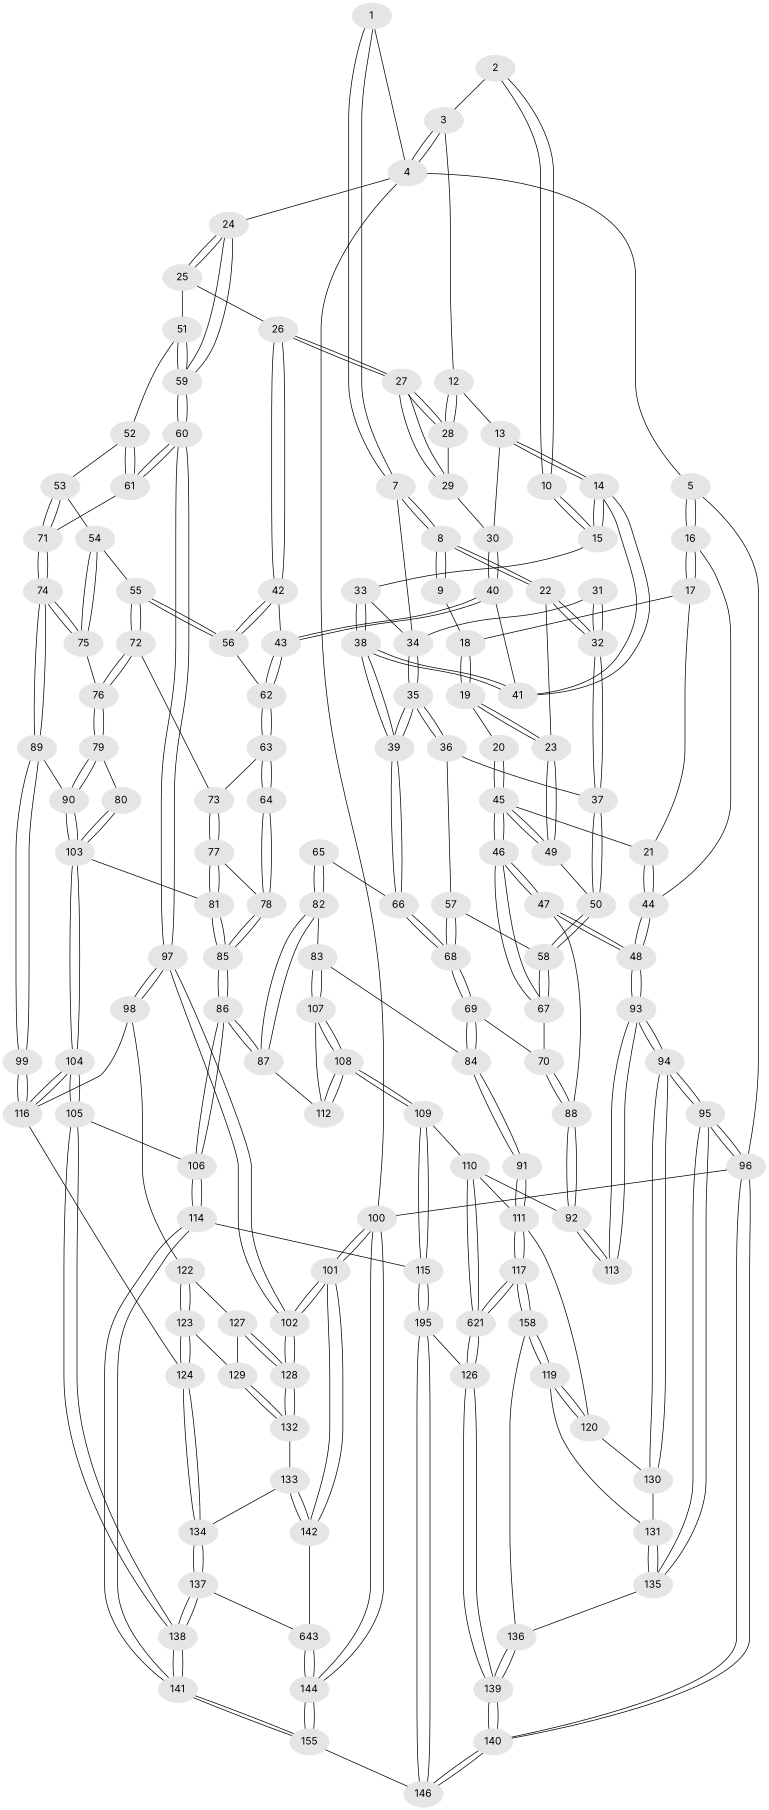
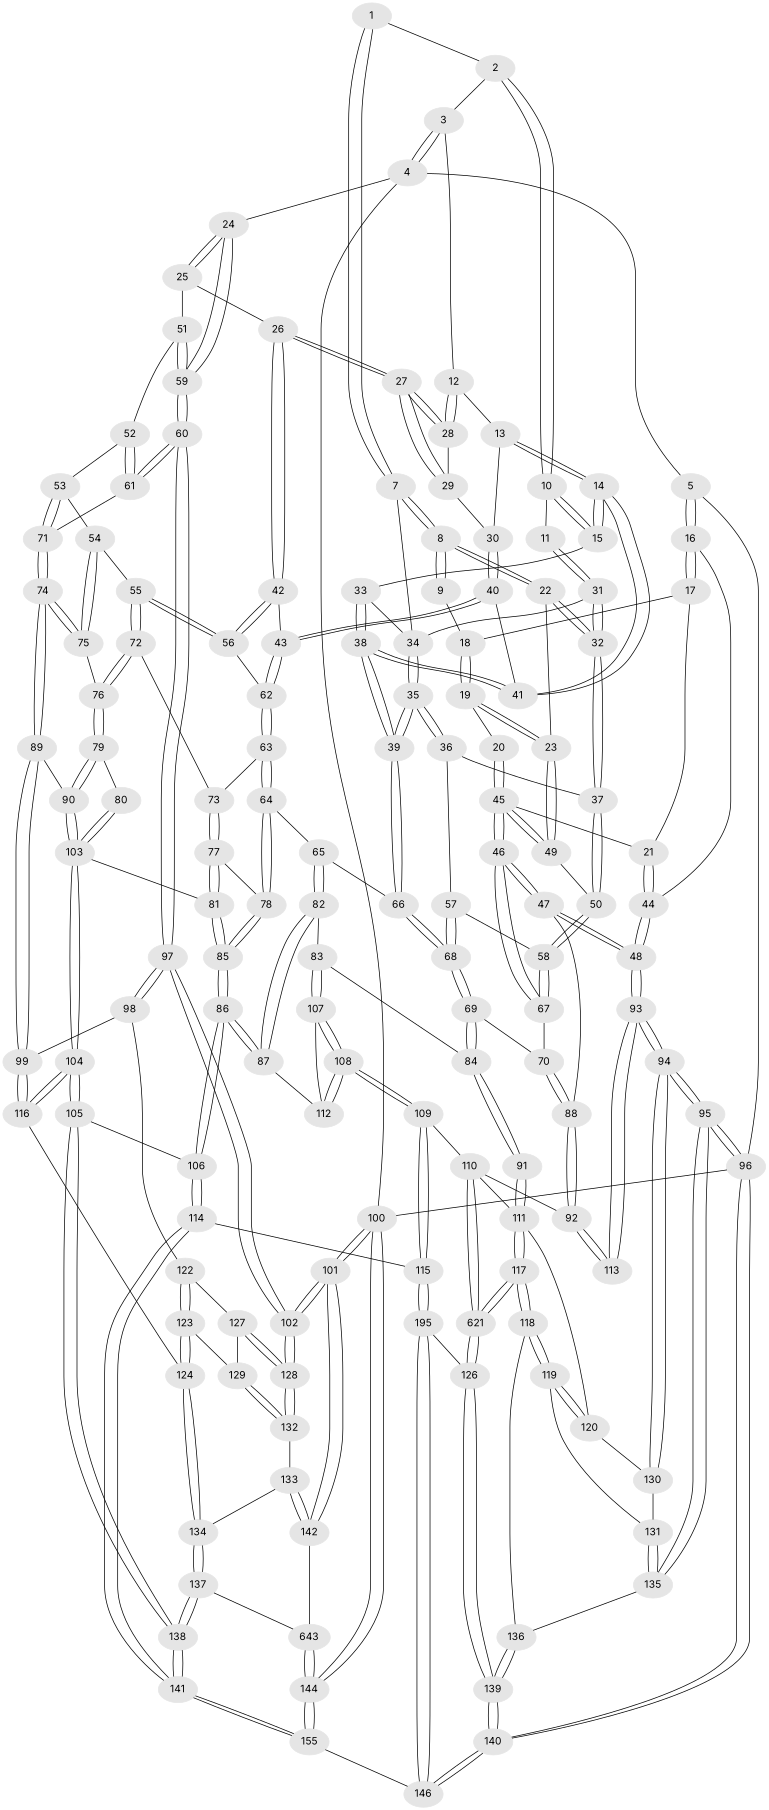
edge "1" -- "4": now "1" -- "2"
node "11": added
edge "64" -- "65": added
edge "98" -- "116": now "98" -- "99"
node "158": label "158" -> "118"
